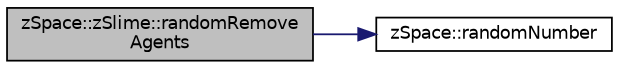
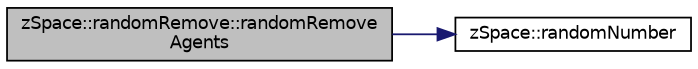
node "zSpace::zSlime::randomRemove Agents": label "zSpace::zSlime::randomRemove Agents" -> "zSpace::randomRemove::randomRemove Agents"
